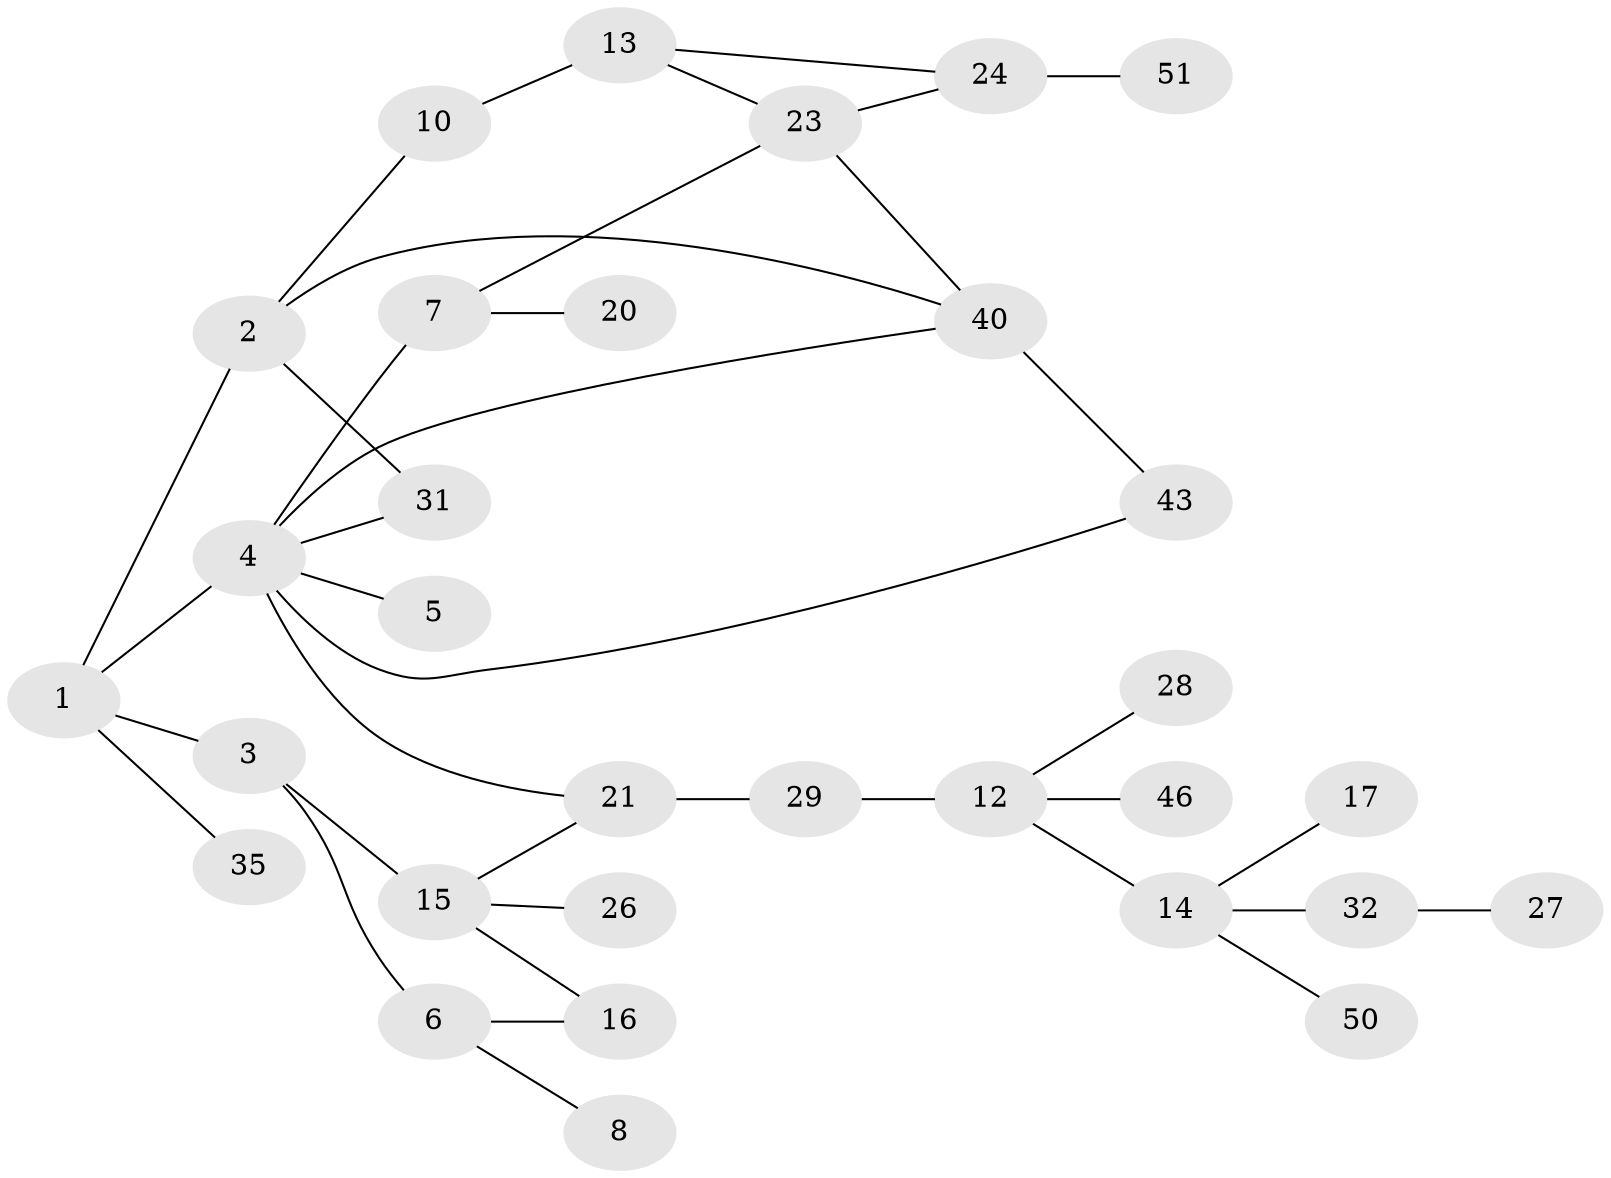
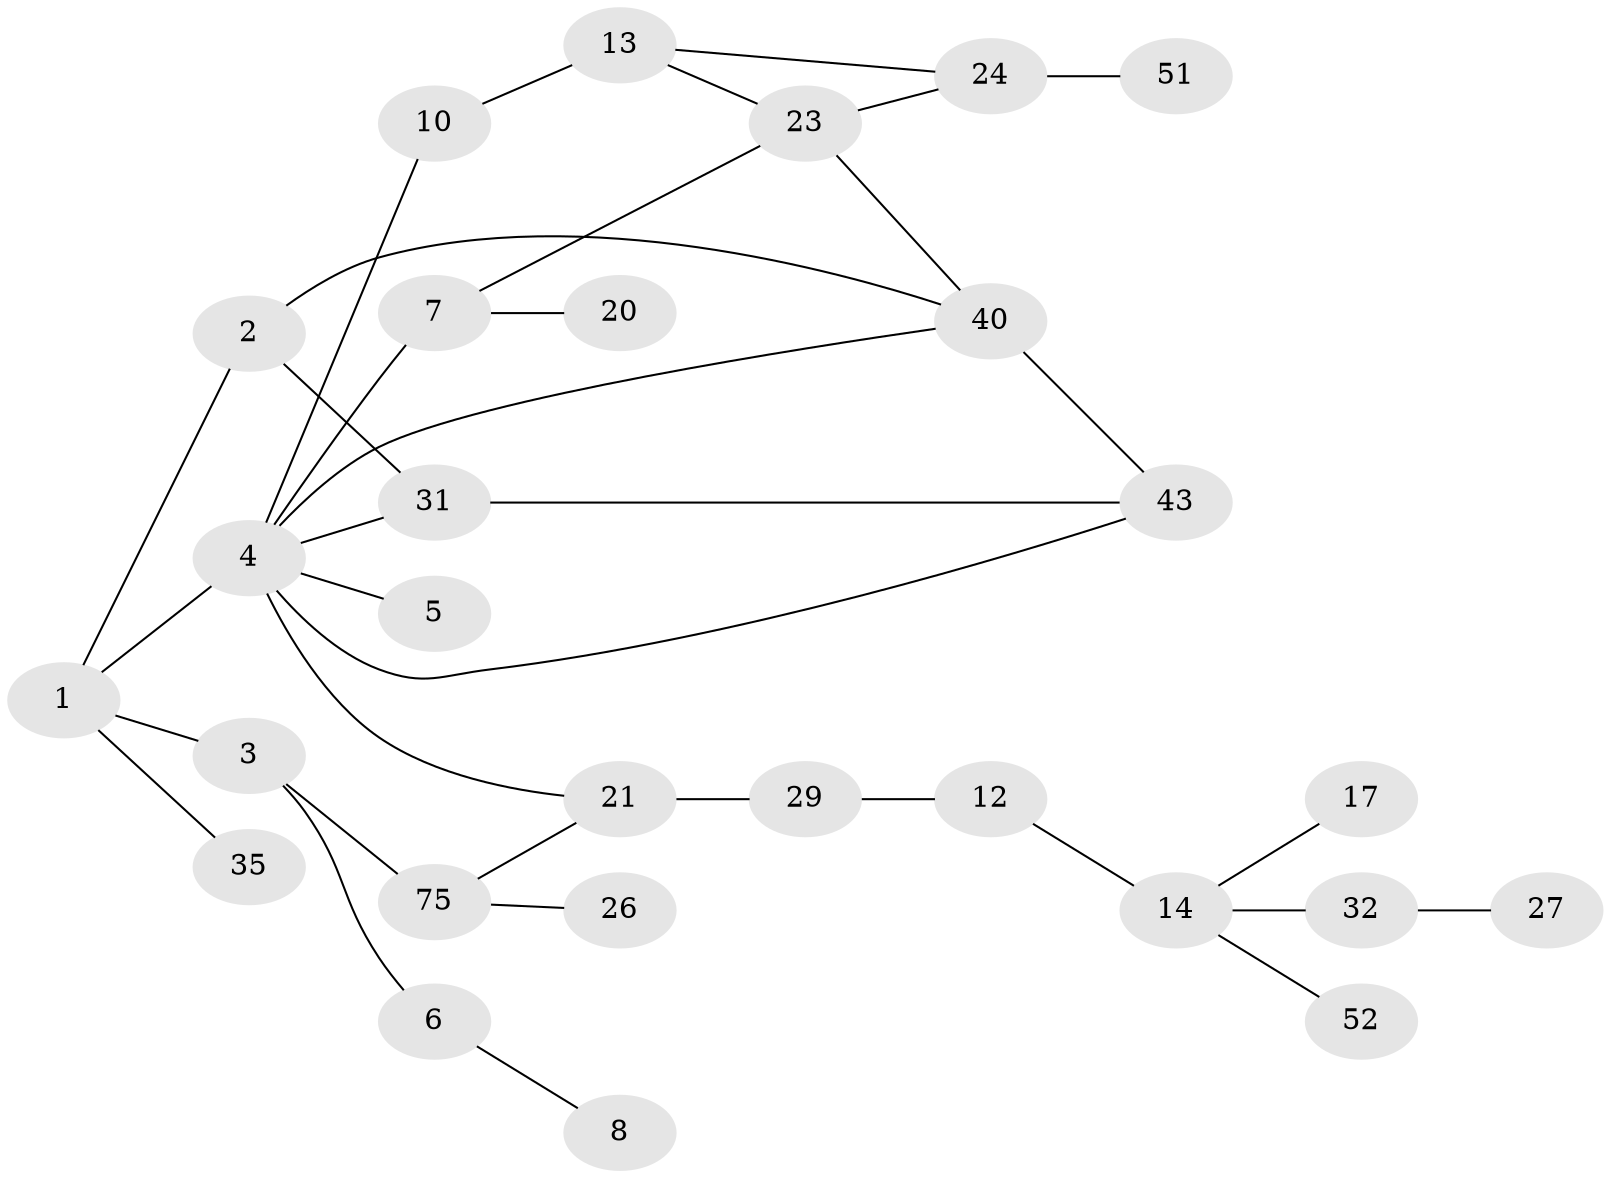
edge "10" -- "2": now "10" -- "4"
edge "31" -- "43": added
node "28": removed
node "46": removed
node "15": label "15" -> "75"
node "16": removed
node "50": label "50" -> "52"
